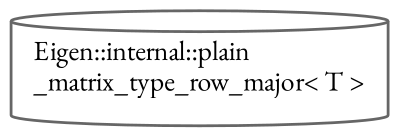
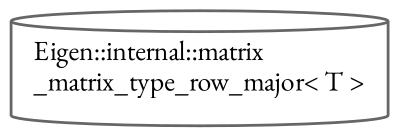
node "Eigen::internal::plain _matrix_type_row_major< T >": label "Eigen::internal::plain _matrix_type_row_major< T >" -> "Eigen::internal::matrix _matrix_type_row_major< T >"
